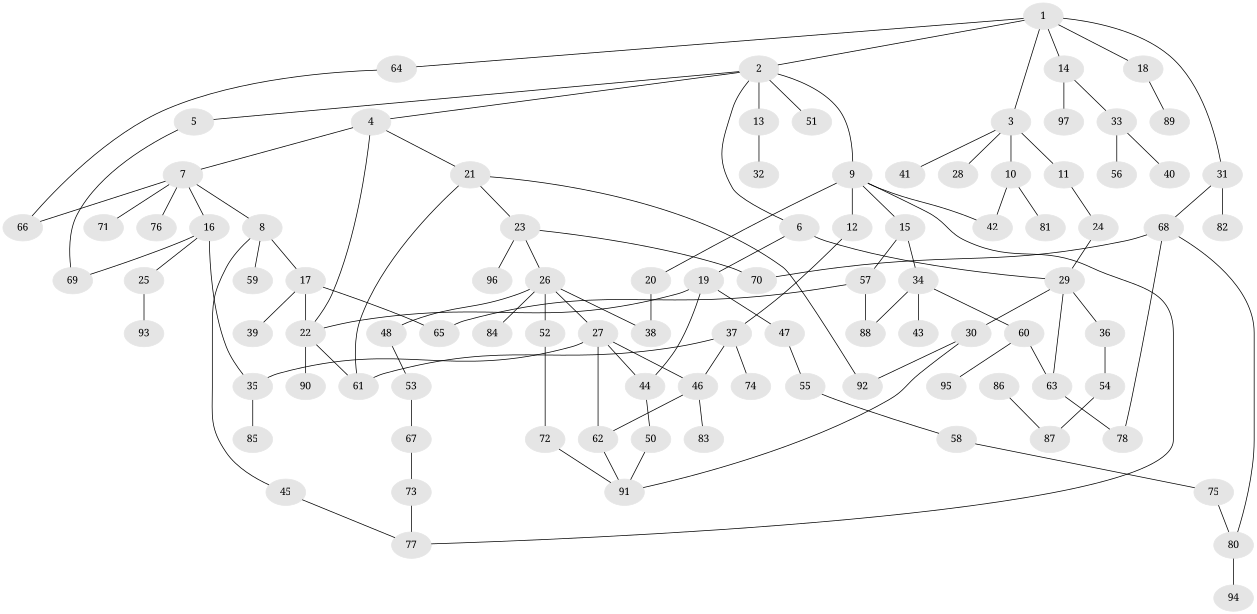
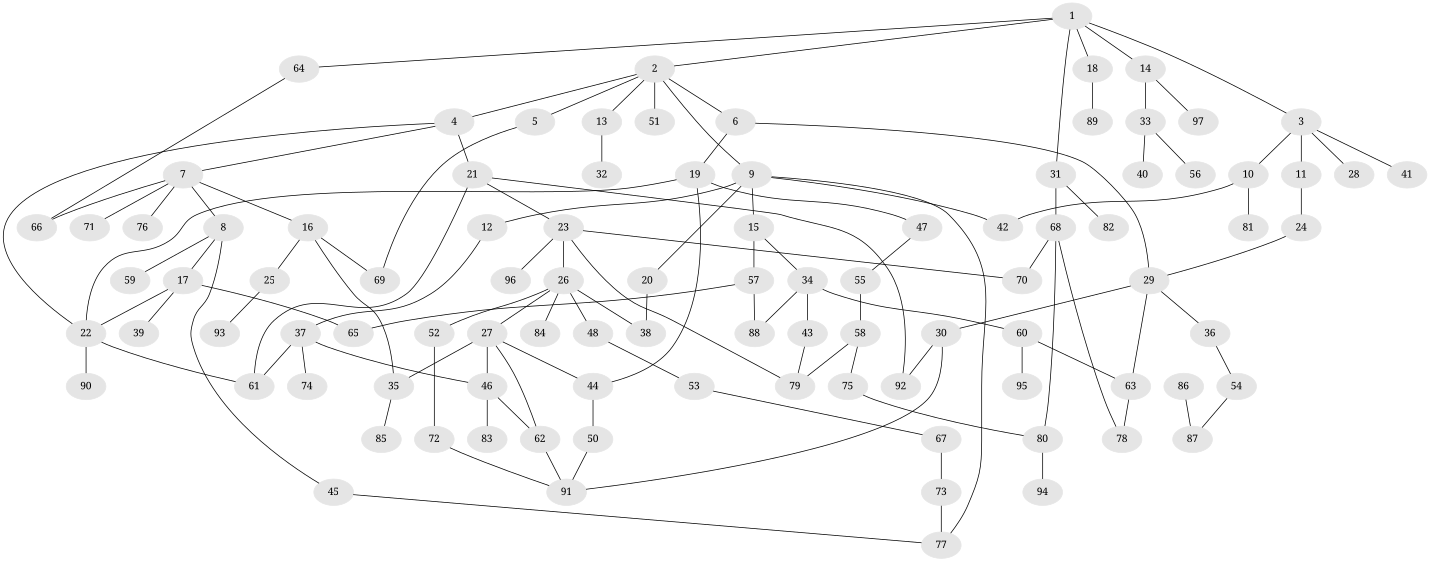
node "79": added
